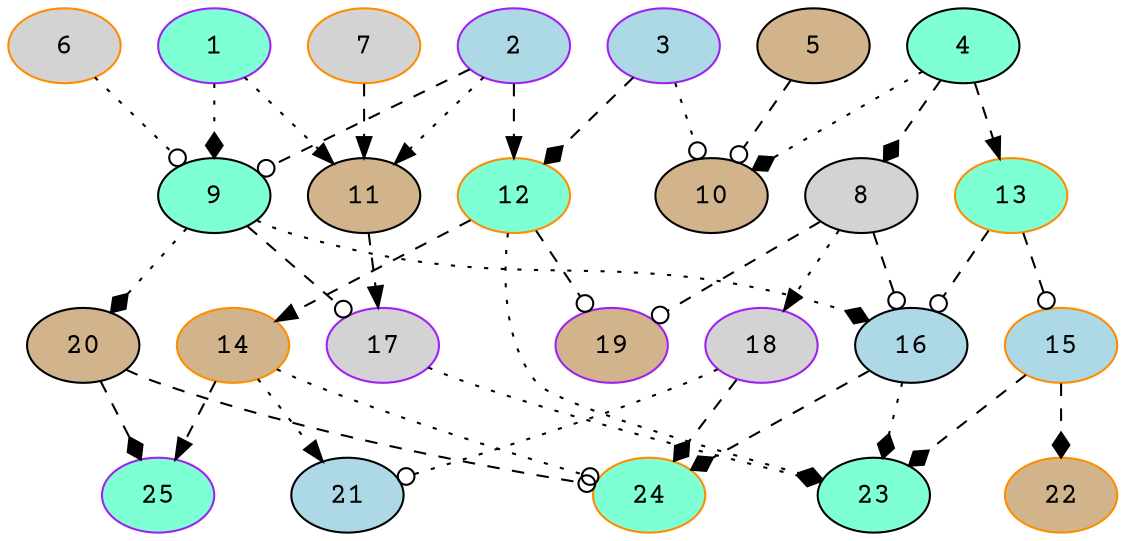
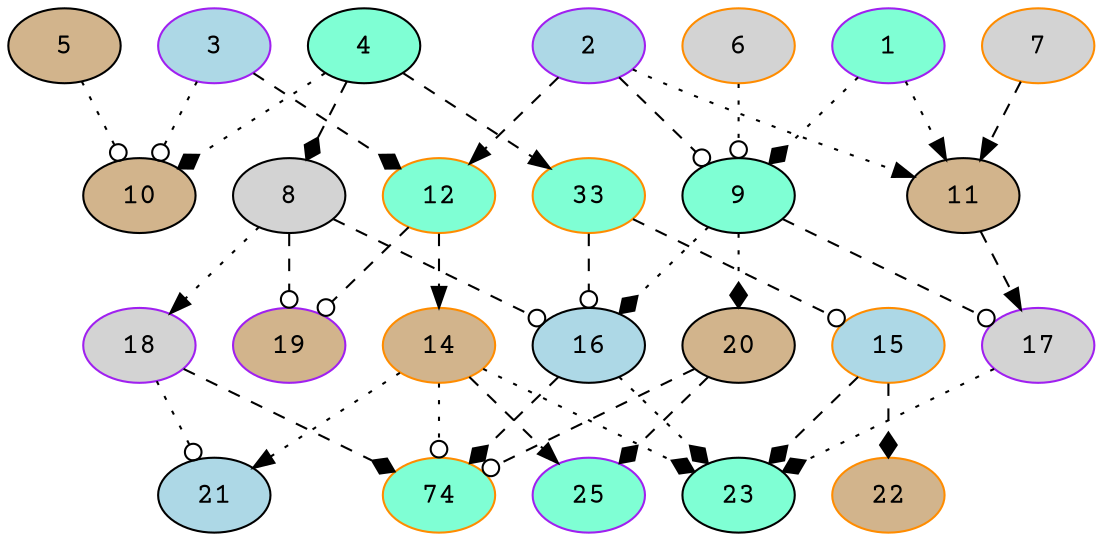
edge "5" -> "10": style dashed -> dotted
node "13": label "13" -> "33"
edge "12" -> "23": now "14" -> "23"
node "24": label "24" -> "74"
